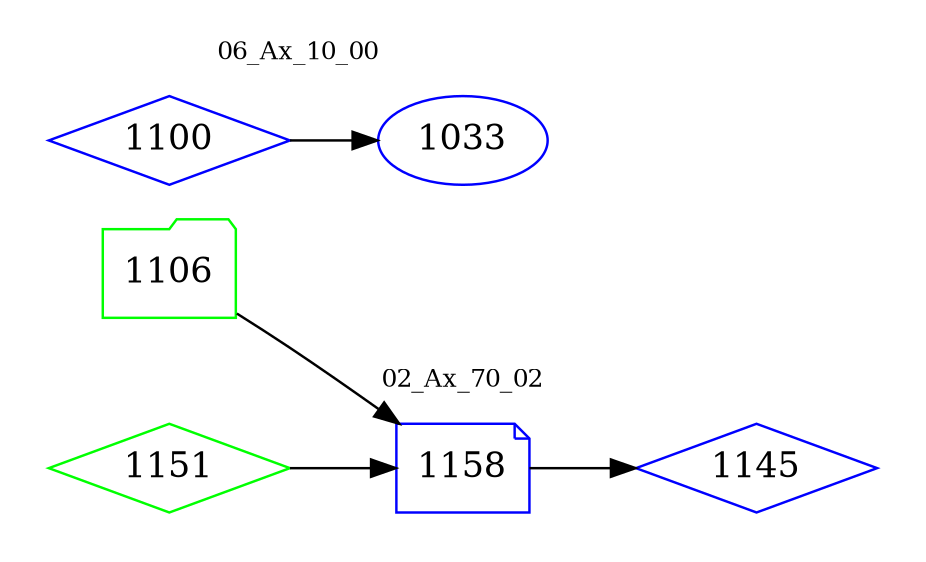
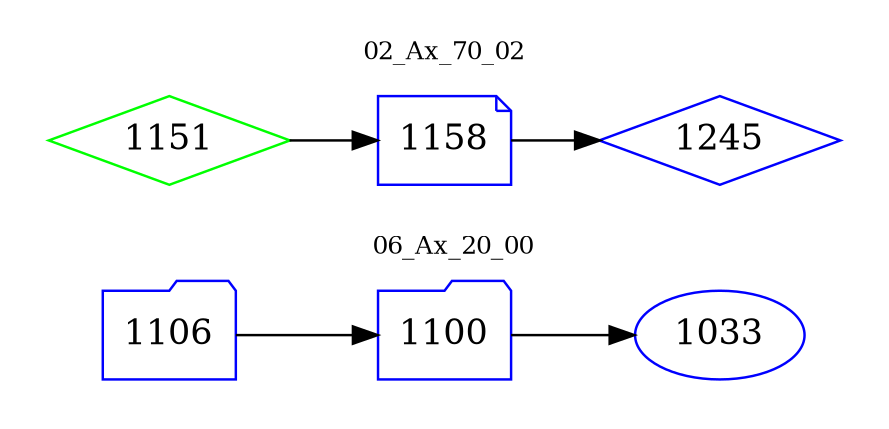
cluster "06_Ax_10_00": label "06_Ax_10_00" -> "06_Ax_20_00"
node "1100": shape diamond -> folder
node "1106": color green -> blue
edge "1106" -> "1158": now "1106" -> "1100"
node "1145": label "1145" -> "1245"
